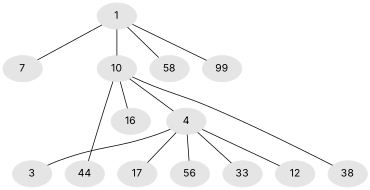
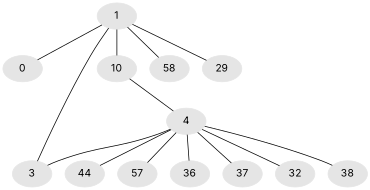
node "7": label "7" -> "0"
node "99": label "99" -> "29"
edge "1" -- "3": added
edge "10" -- "38": now "4" -- "38"
edge "10" -- "44": now "4" -- "44"
node "16": removed
node "17": label "17" -> "57"
node "56": label "56" -> "36"
node "33": label "33" -> "37"
node "12": label "12" -> "32"
